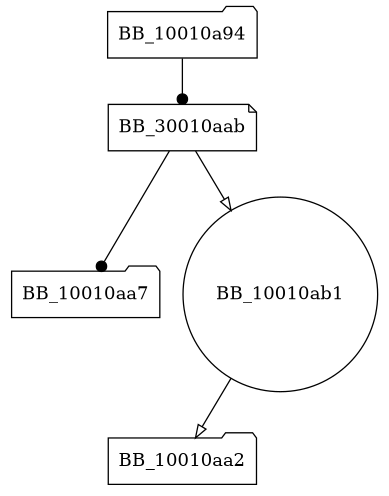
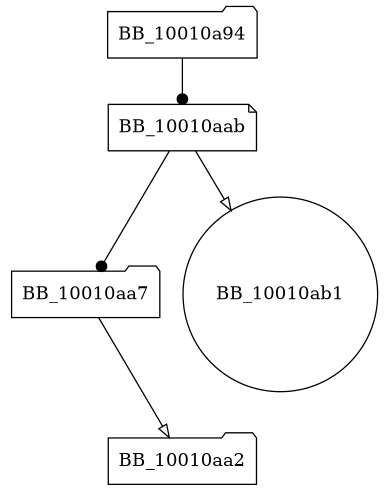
node "BB_30010aab": label "BB_30010aab" -> "BB_10010aab"
edge "BB_10010ab1" -> "BB_10010aa2": now "BB_10010aa7" -> "BB_10010aa2"
